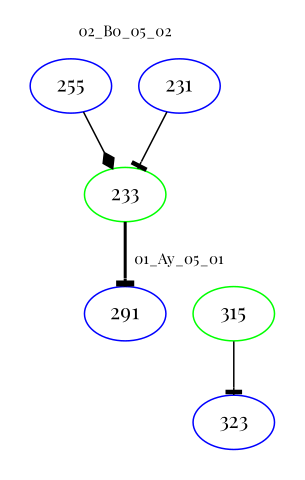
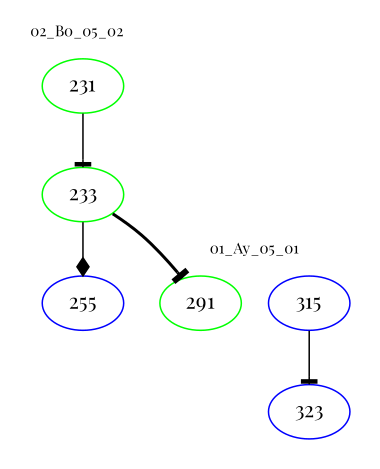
node "231": color blue -> green
edge "255" -> "233": reversed
node "291": color blue -> green
node "315": color green -> blue
